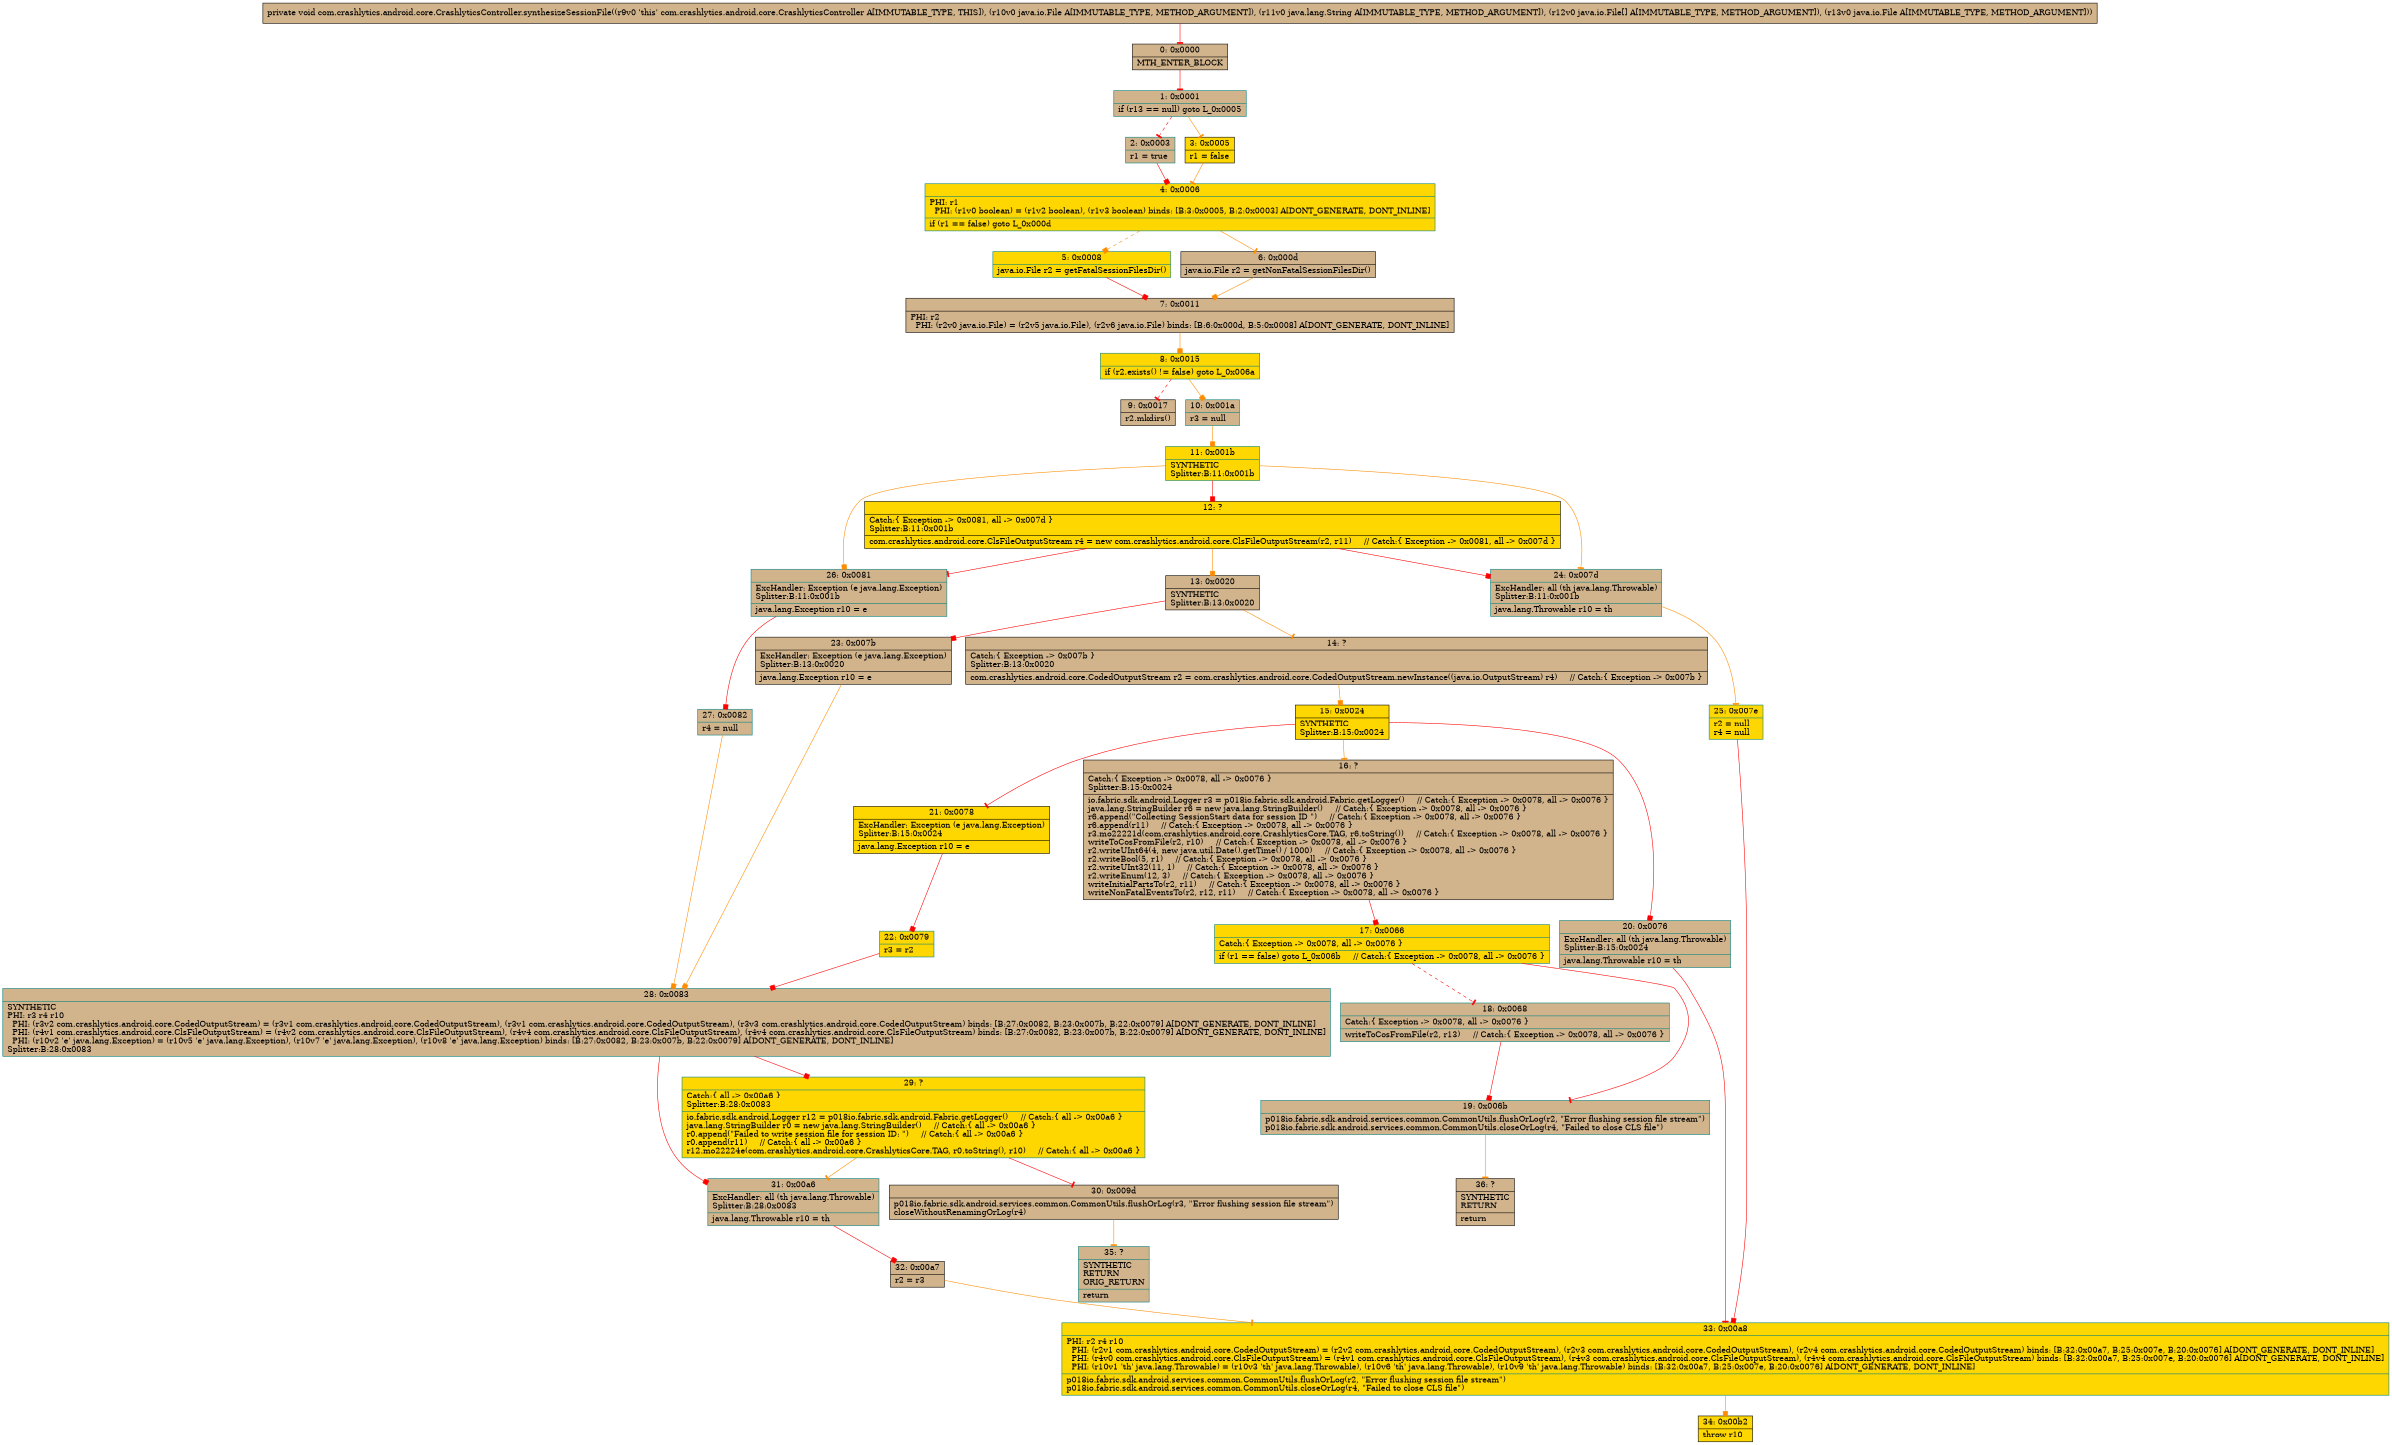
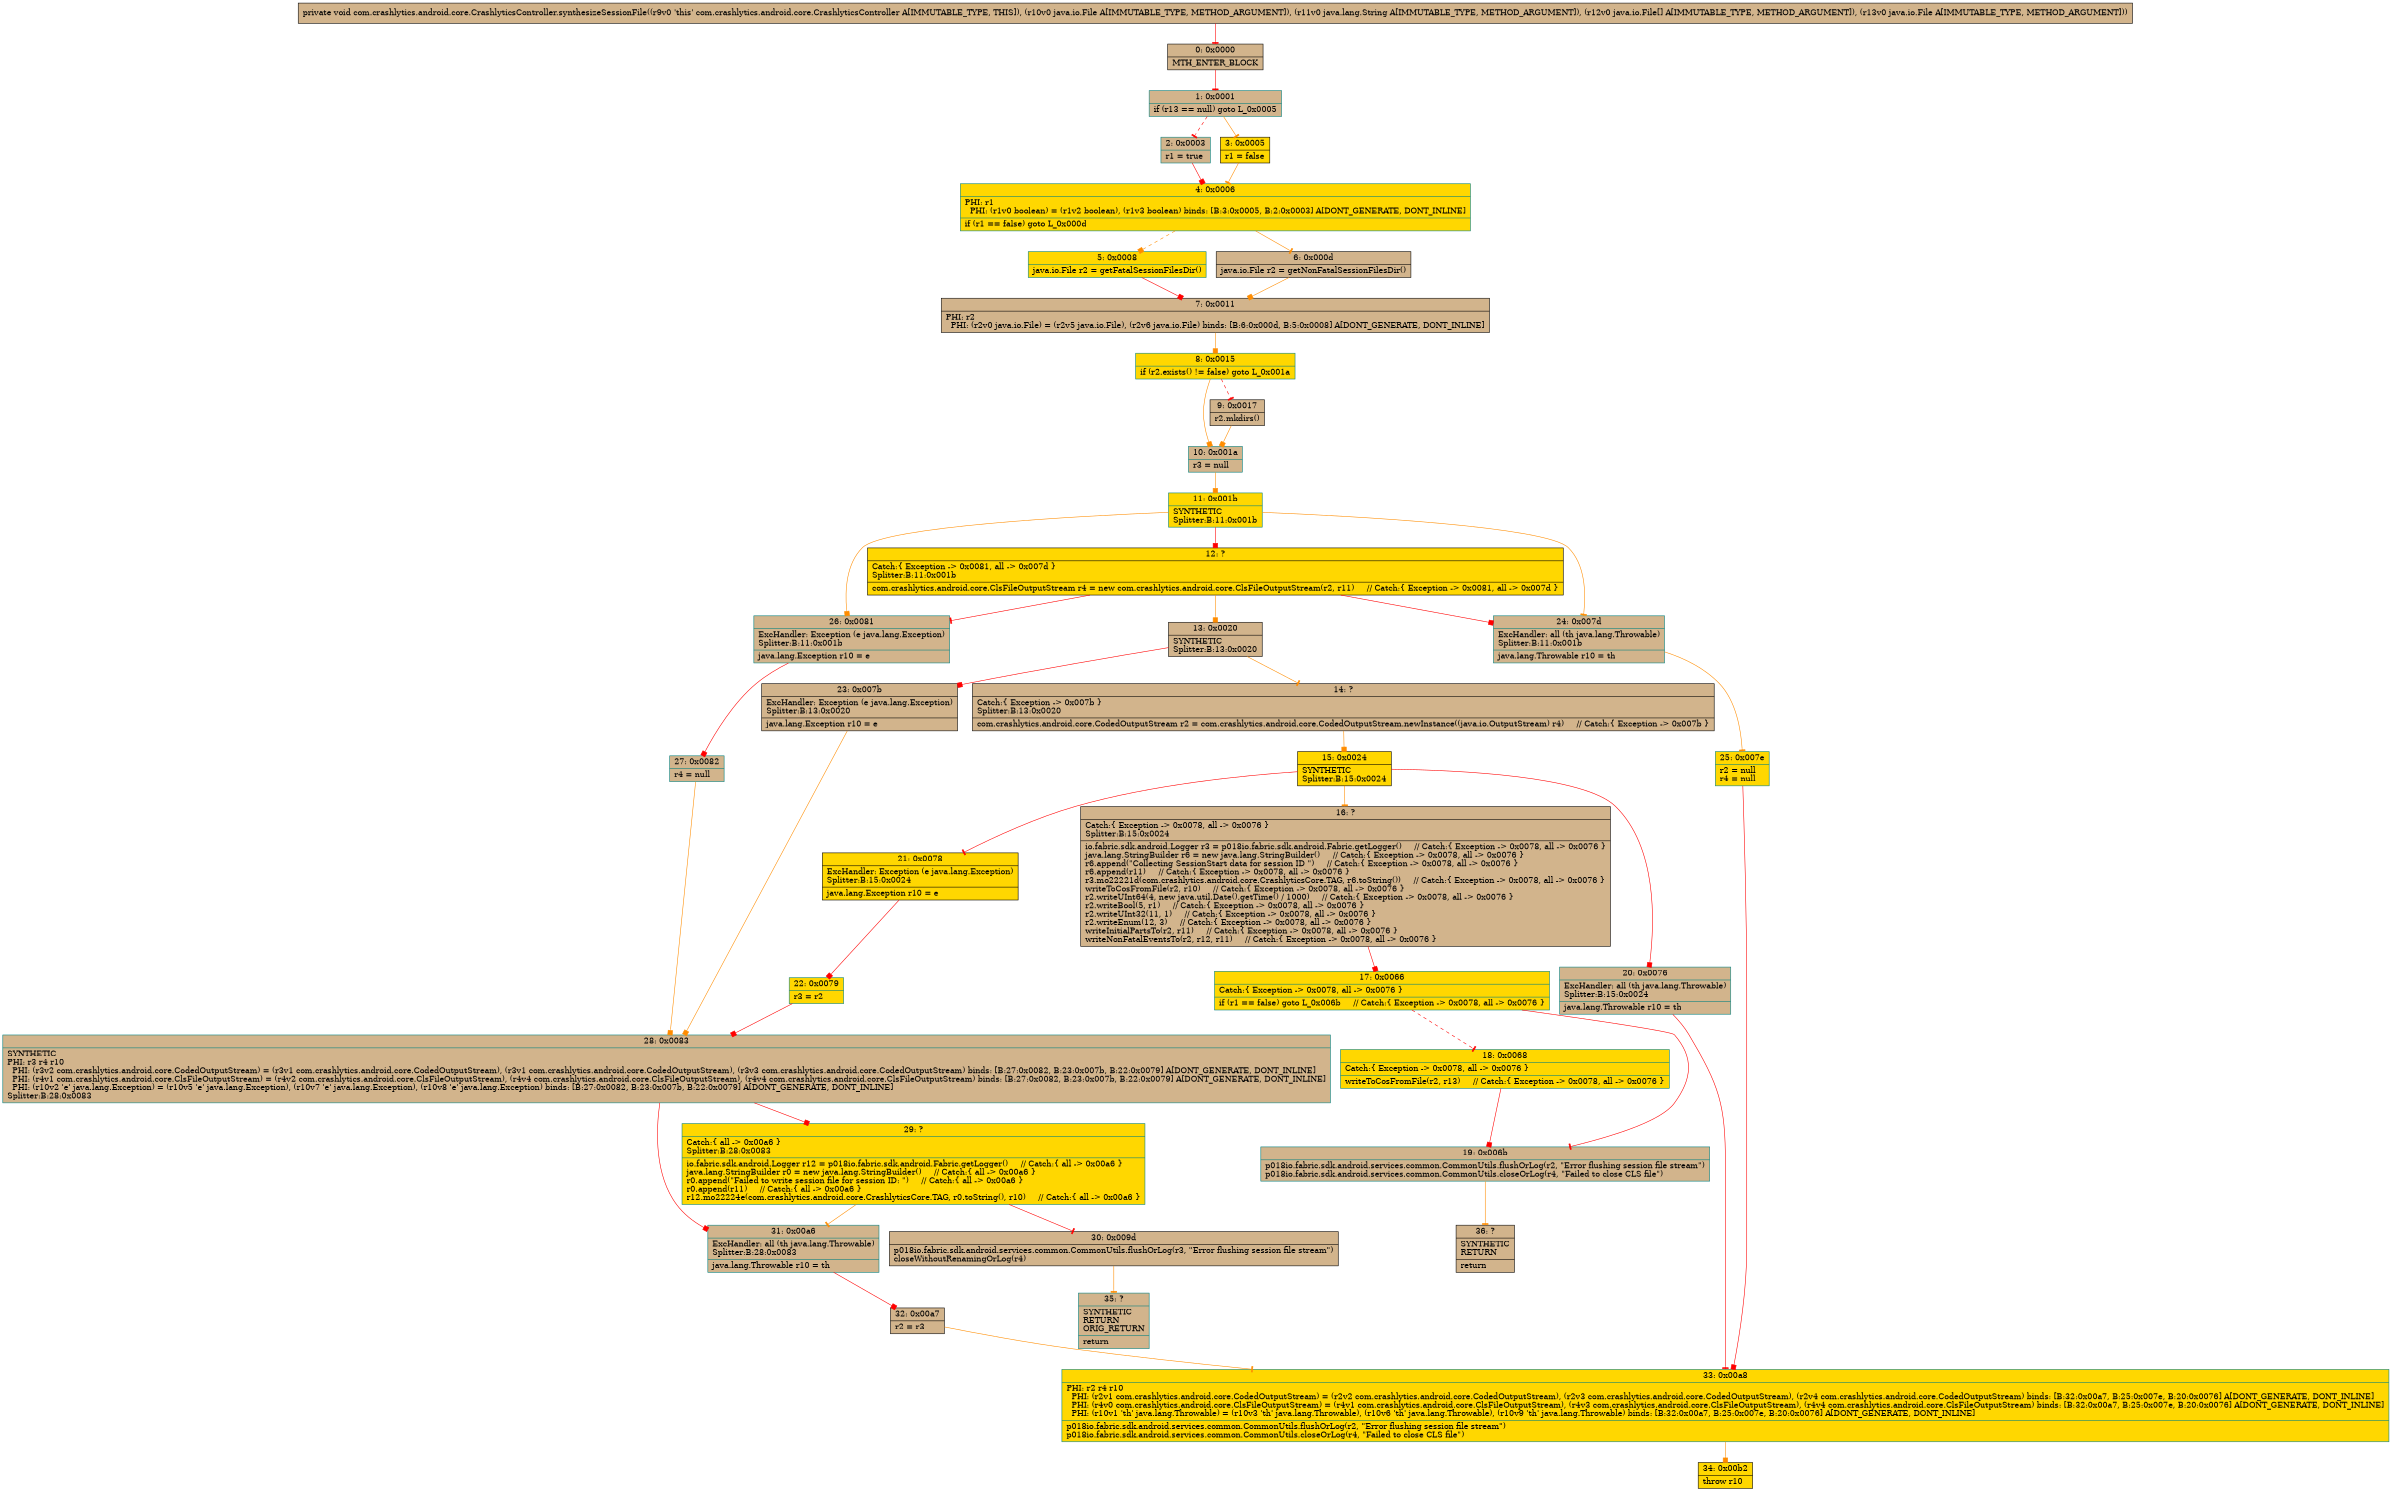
node "8: 0x0015": text "if (r2.exists() != false) goto L_0x006a" -> "if (r2.exists() != false) goto L_0x001a"
edge "9: 0x0017" -> "10: 0x001a": added
node "18: 0x0068": fillcolor tan -> gold
